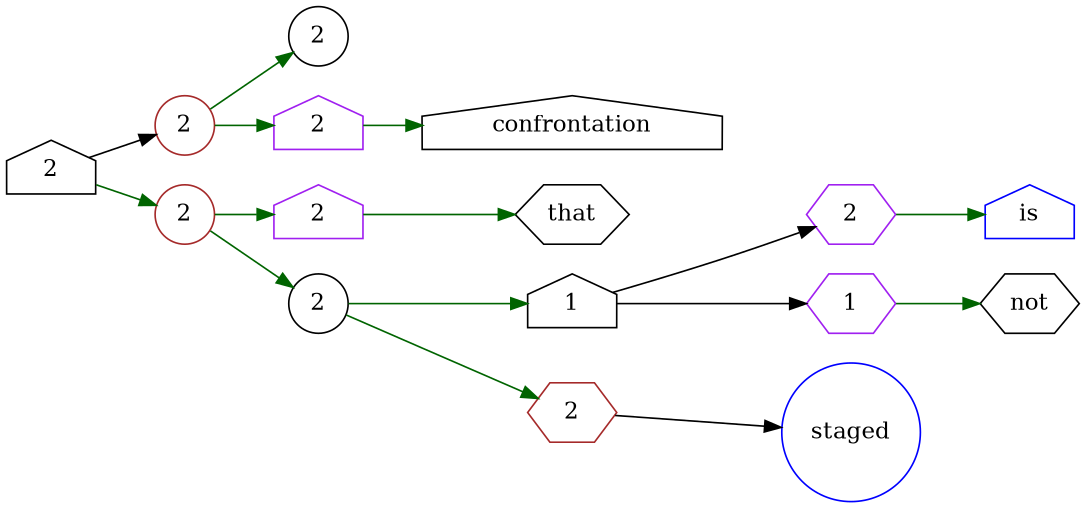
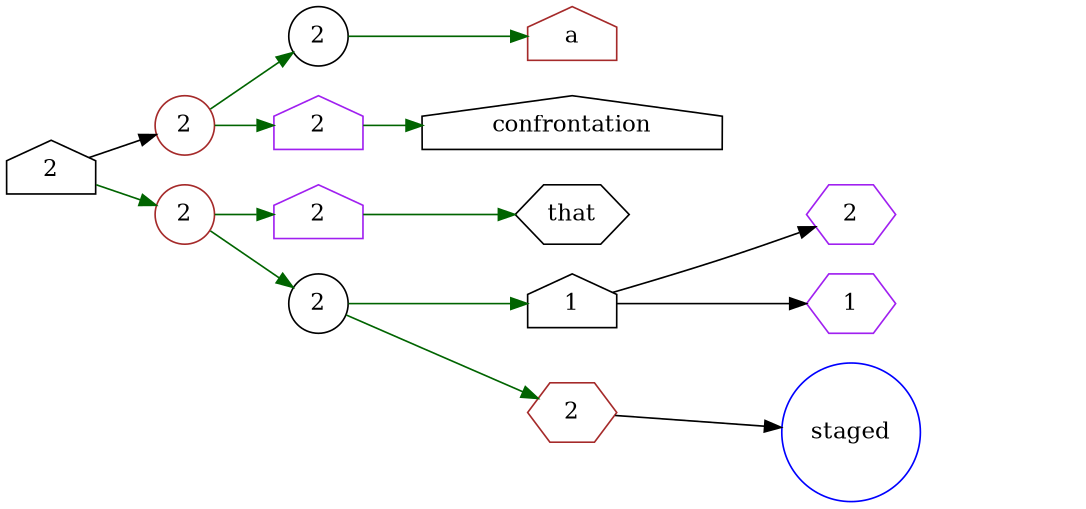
node "a": added
node "is": removed
node "not": removed
